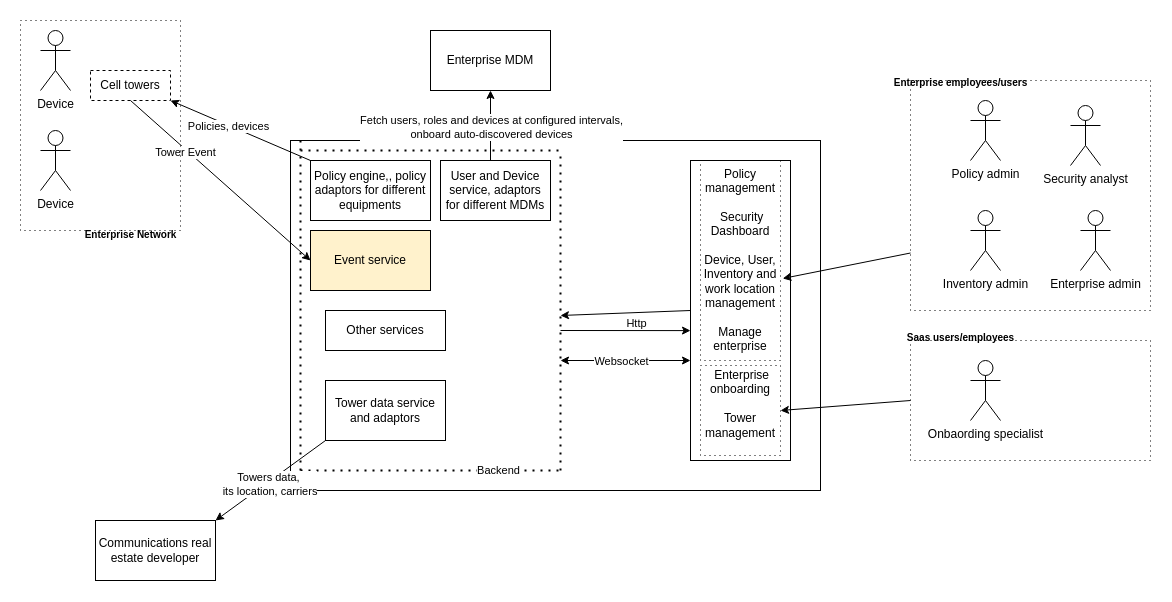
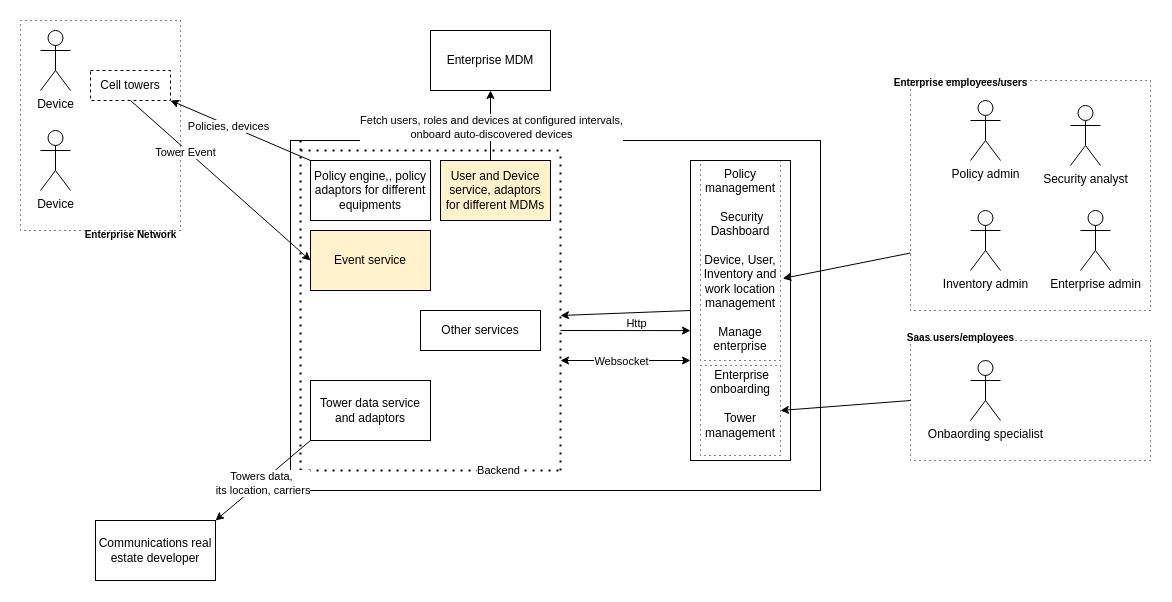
node "User and Device service, adaptors for different MDMs": fillcolor #ffffff -> #fff2cc
node "Other services": moved (386, 331) -> (481, 331)
node "Tower data service and adaptors": moved (386, 411) -> (371, 411)
